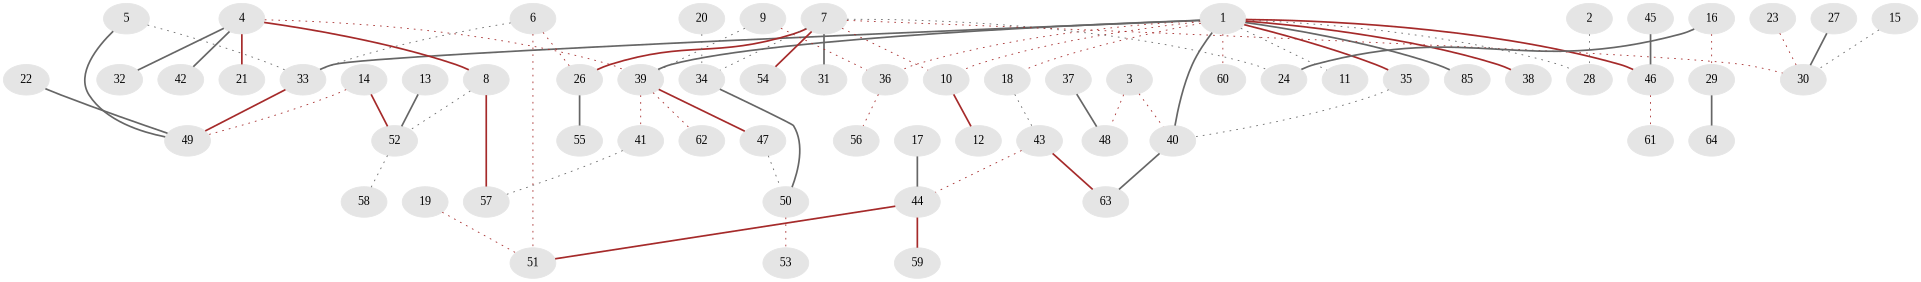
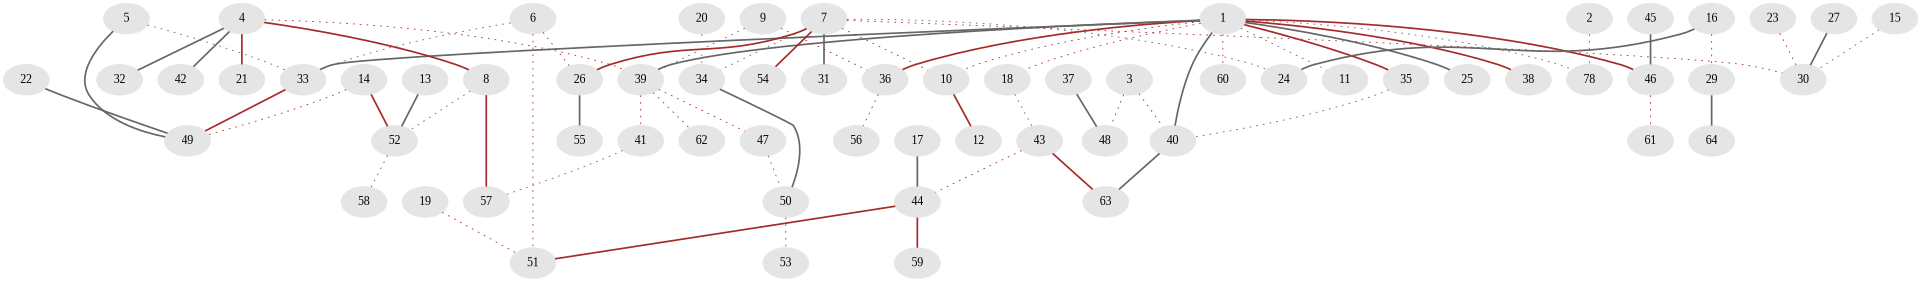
edge "1" -- "36": style dotted -> bold
node "85": label "85" -> "25"
node "28": label "28" -> "78"
edge "39" -- "47": style bold -> dotted
